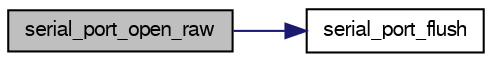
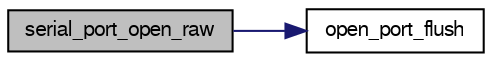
node "serial_port_flush": label "serial_port_flush" -> "open_port_flush"
